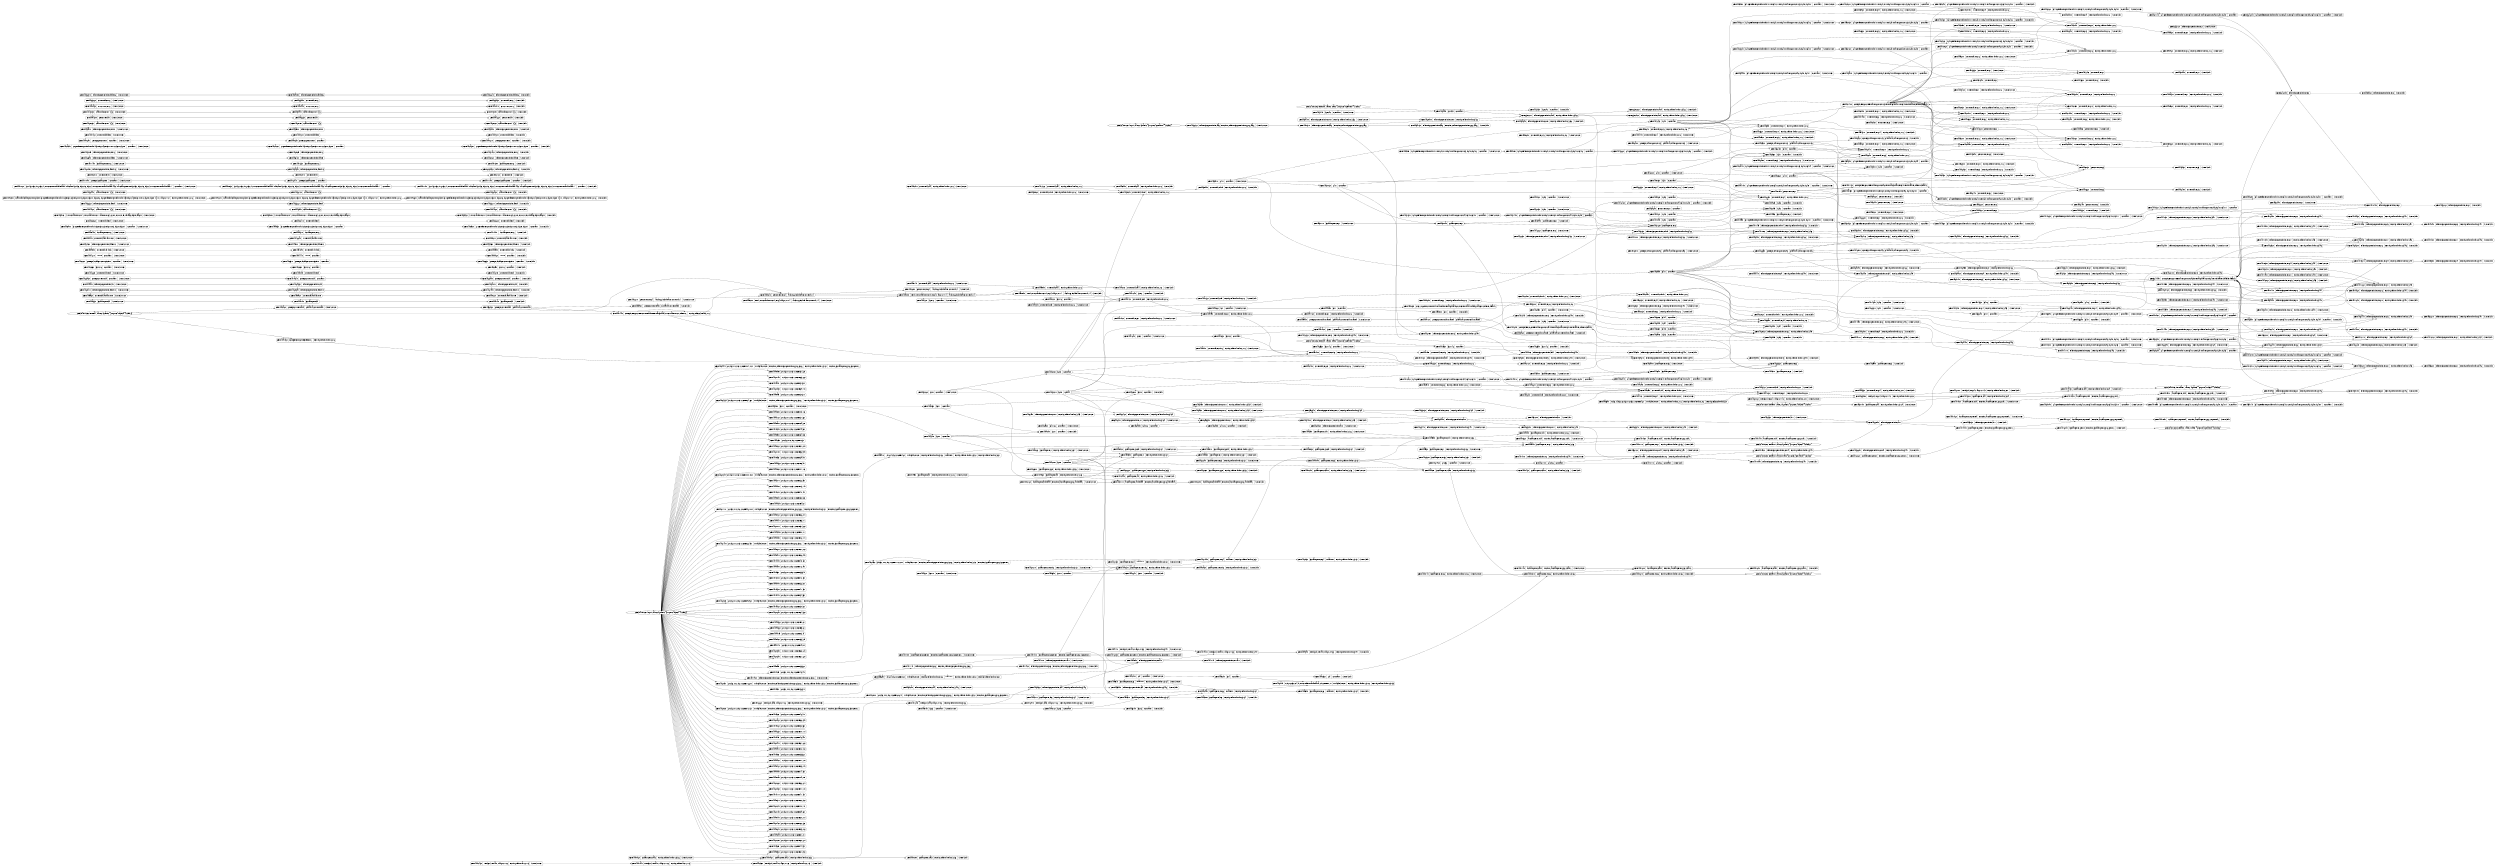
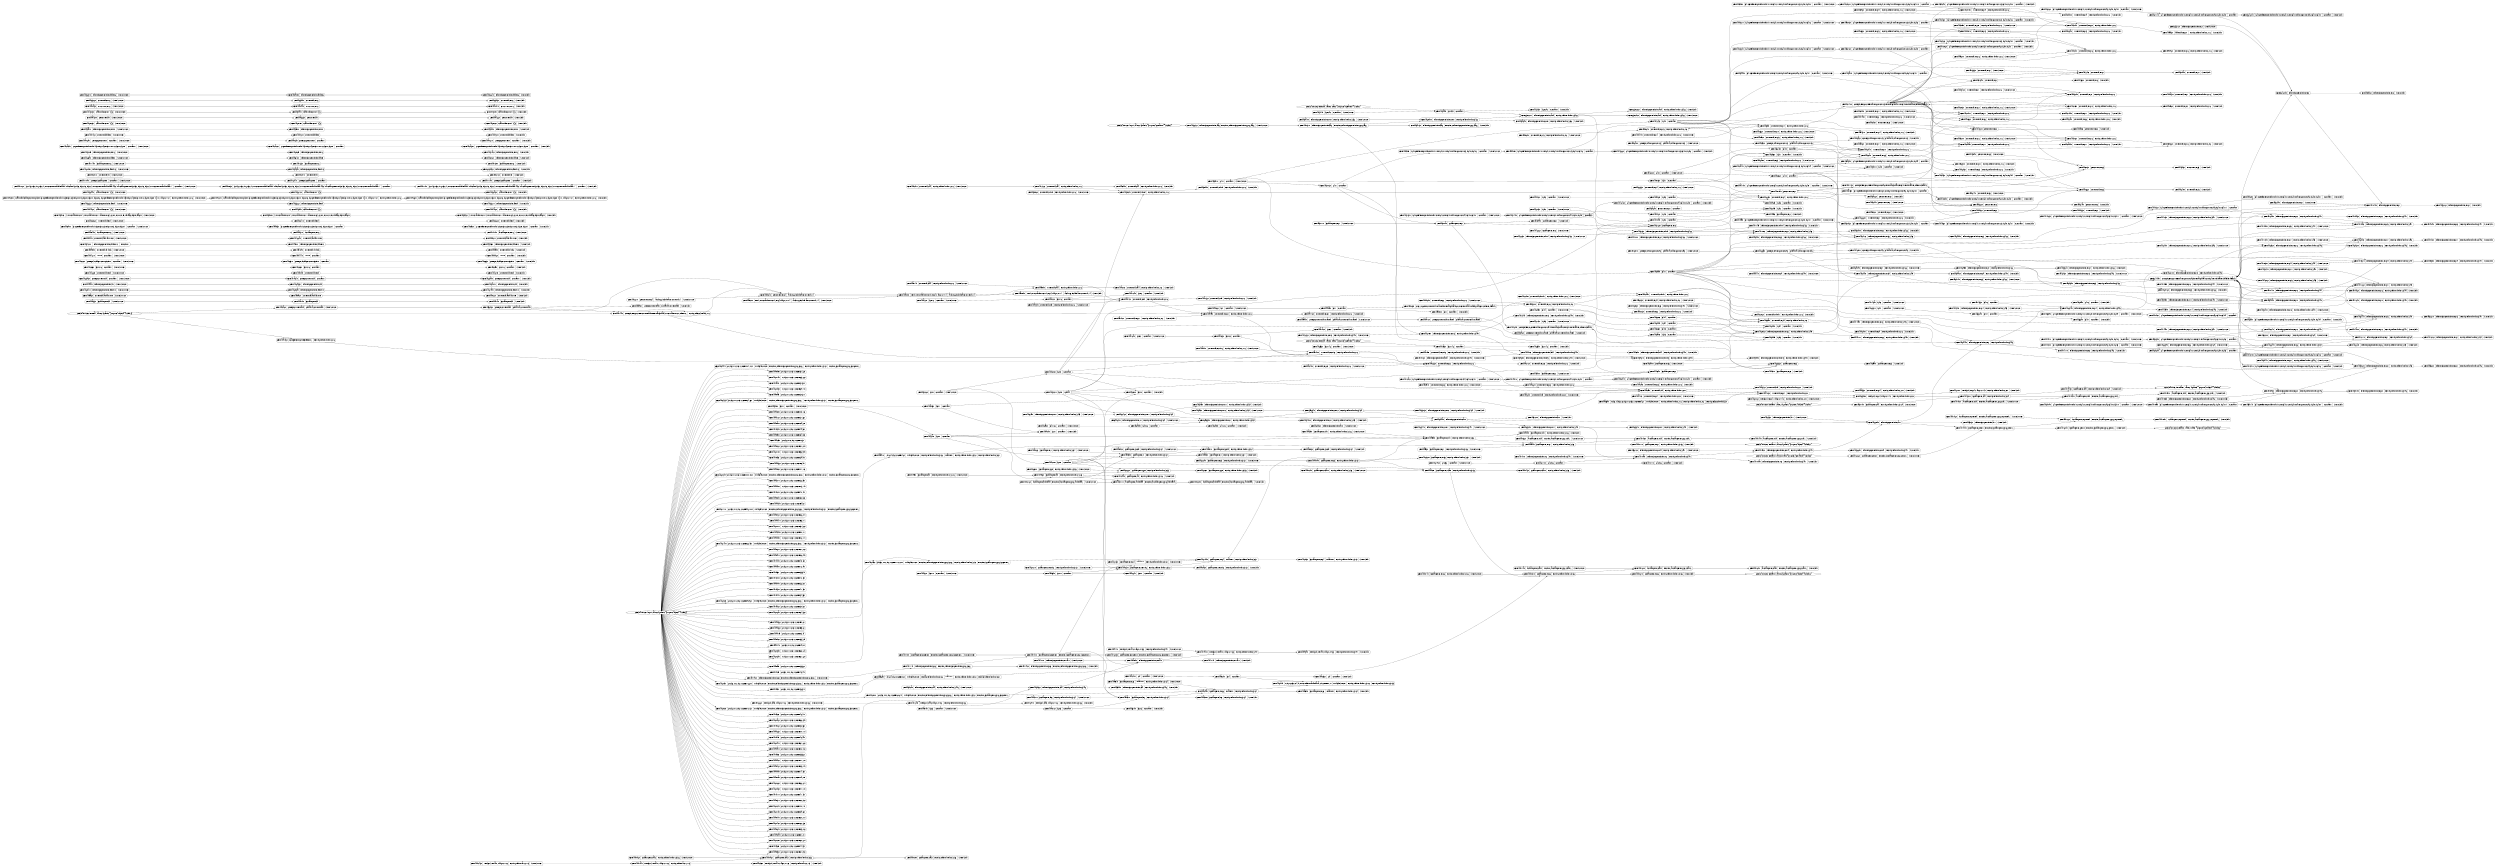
node "CE0x4d9fb30": text "current_sid:tmp20" -> "dbbe_sid:tmp20"
edge "CE0x4d50030" -> "CE0x4d5fe60": now "CE0x4d50030" -> "CE0x4dbf2e0"
node "CE0x4d7d7d0": text "*SummSink*" -> "*SummSource*"
node "CE0x4d54c00": text "*SummSource*" -> "*Function*"
node "CE0x4d71ab0": removed
node "CE0x4d728e0": removed
node "CE0x4da1b20": text "*SummSource*" -> "*SummSink*"
